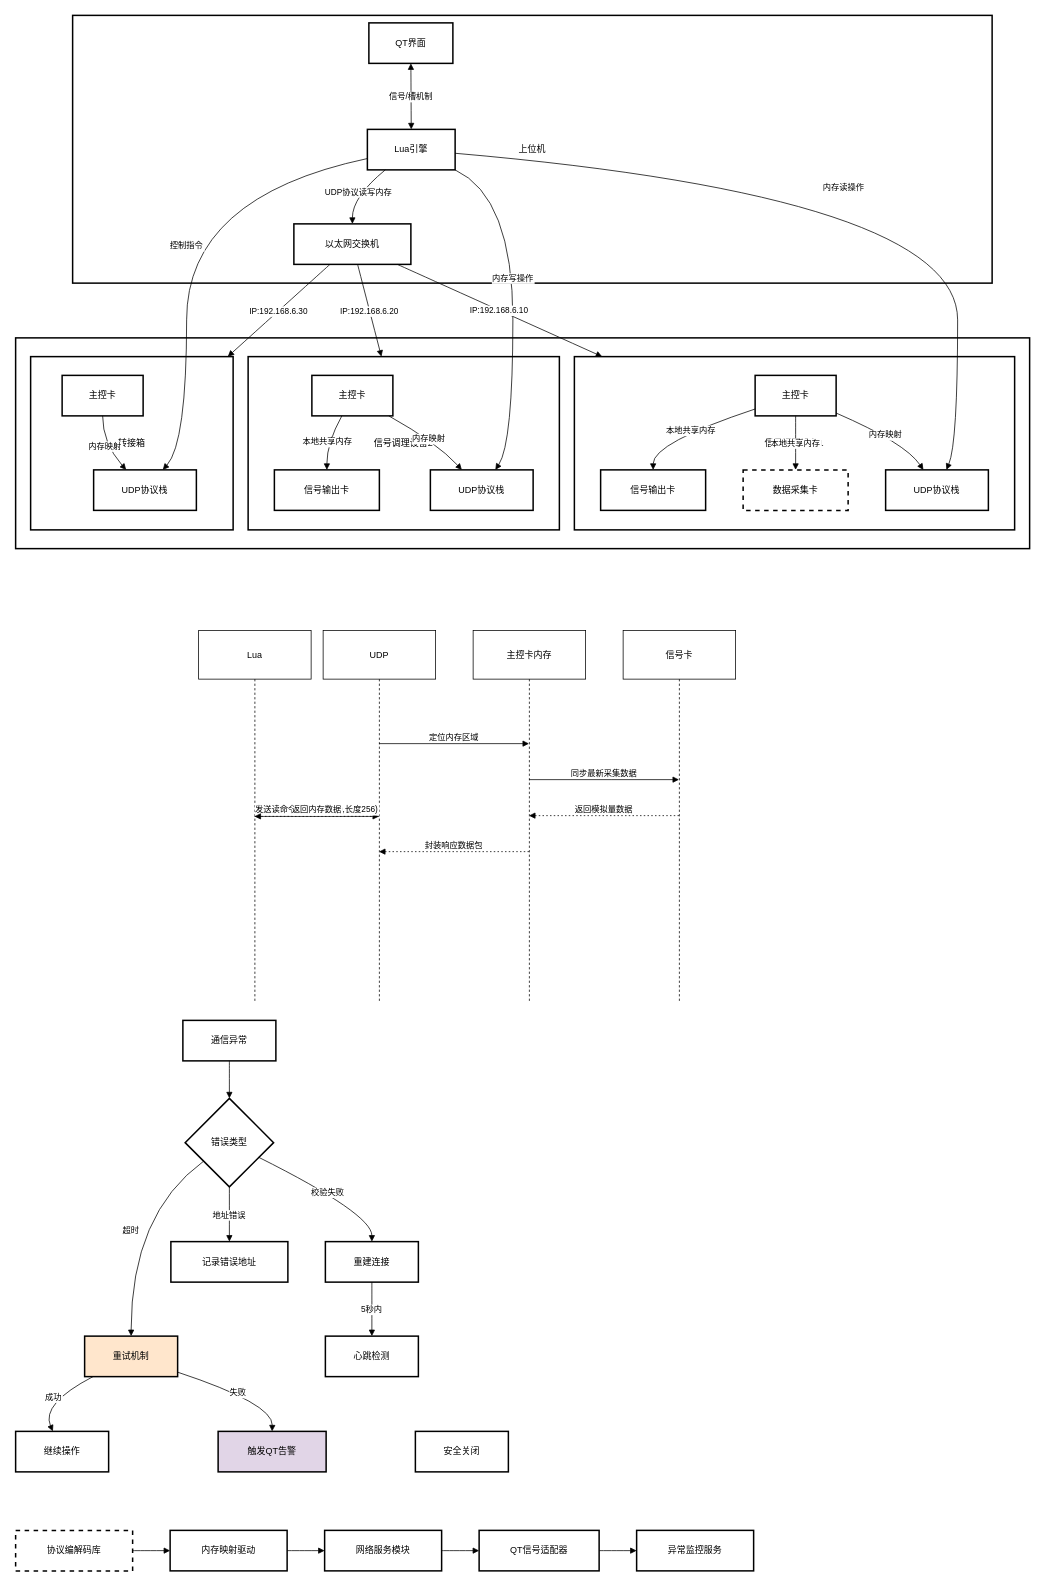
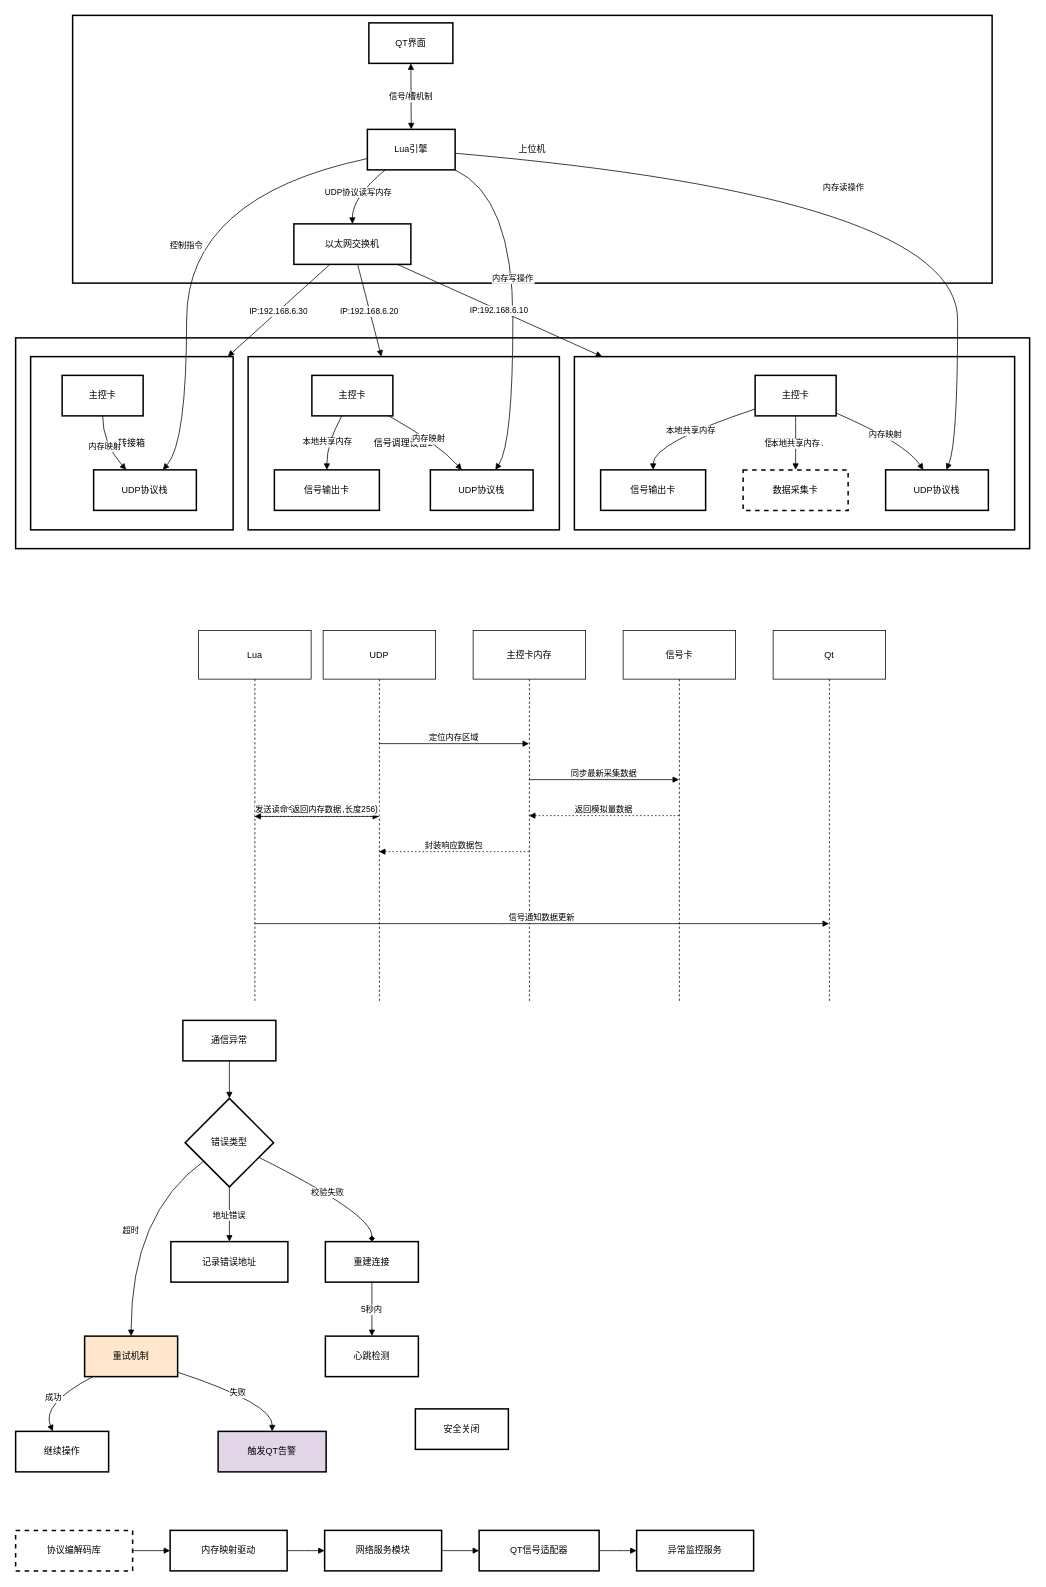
node "Qt": added
edge "Lua" -> "Qt": added, label "信号通知数据更新"
edge "错误类型" -> "重建连接": arrowhead block -> diamond
node "安全关闭": moved (462, 1452) -> (462, 1429)
